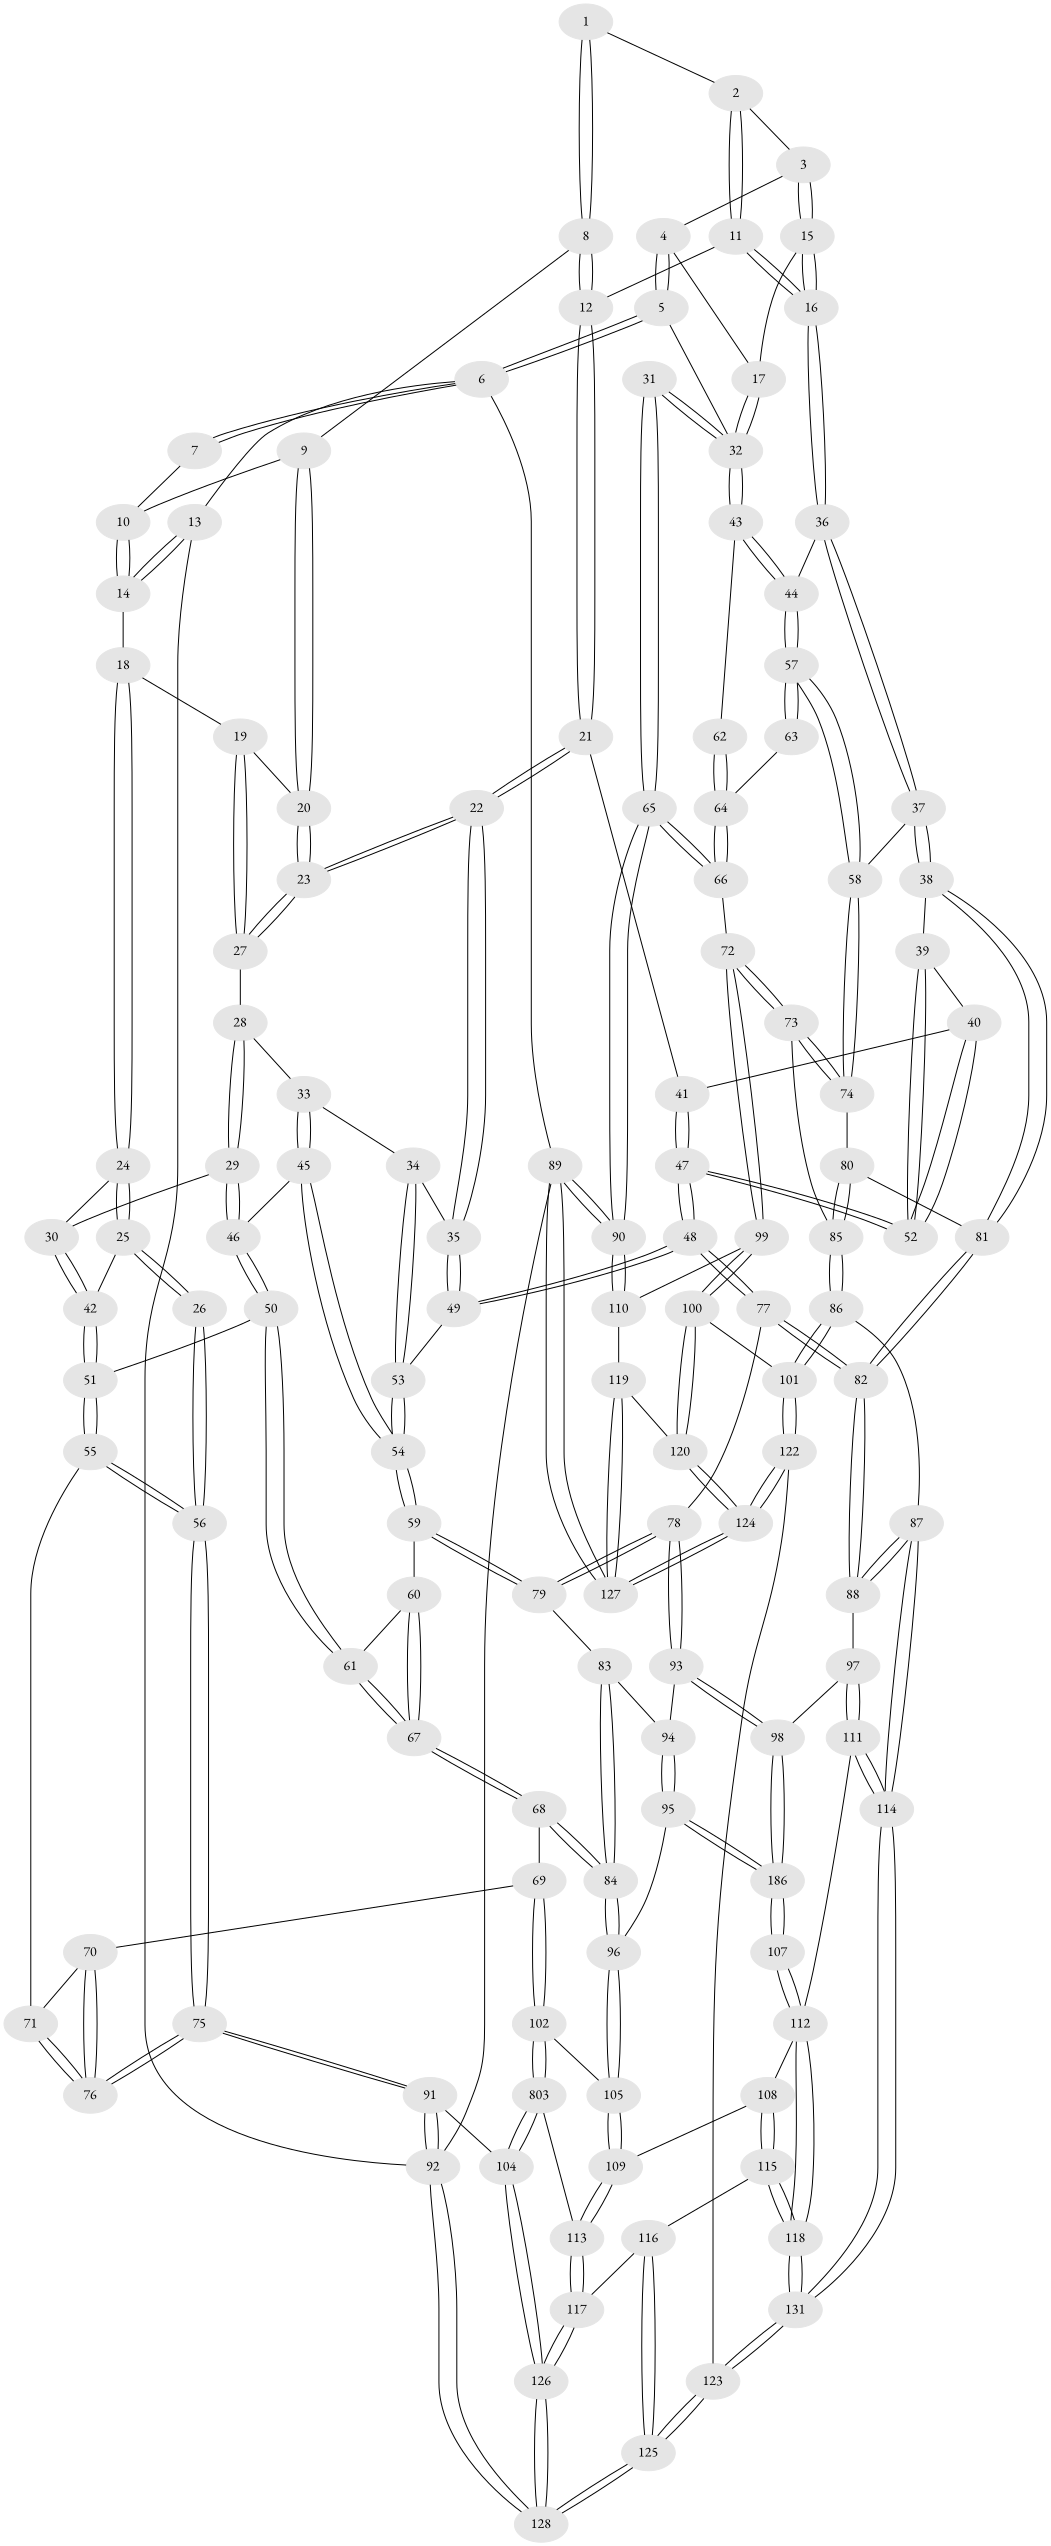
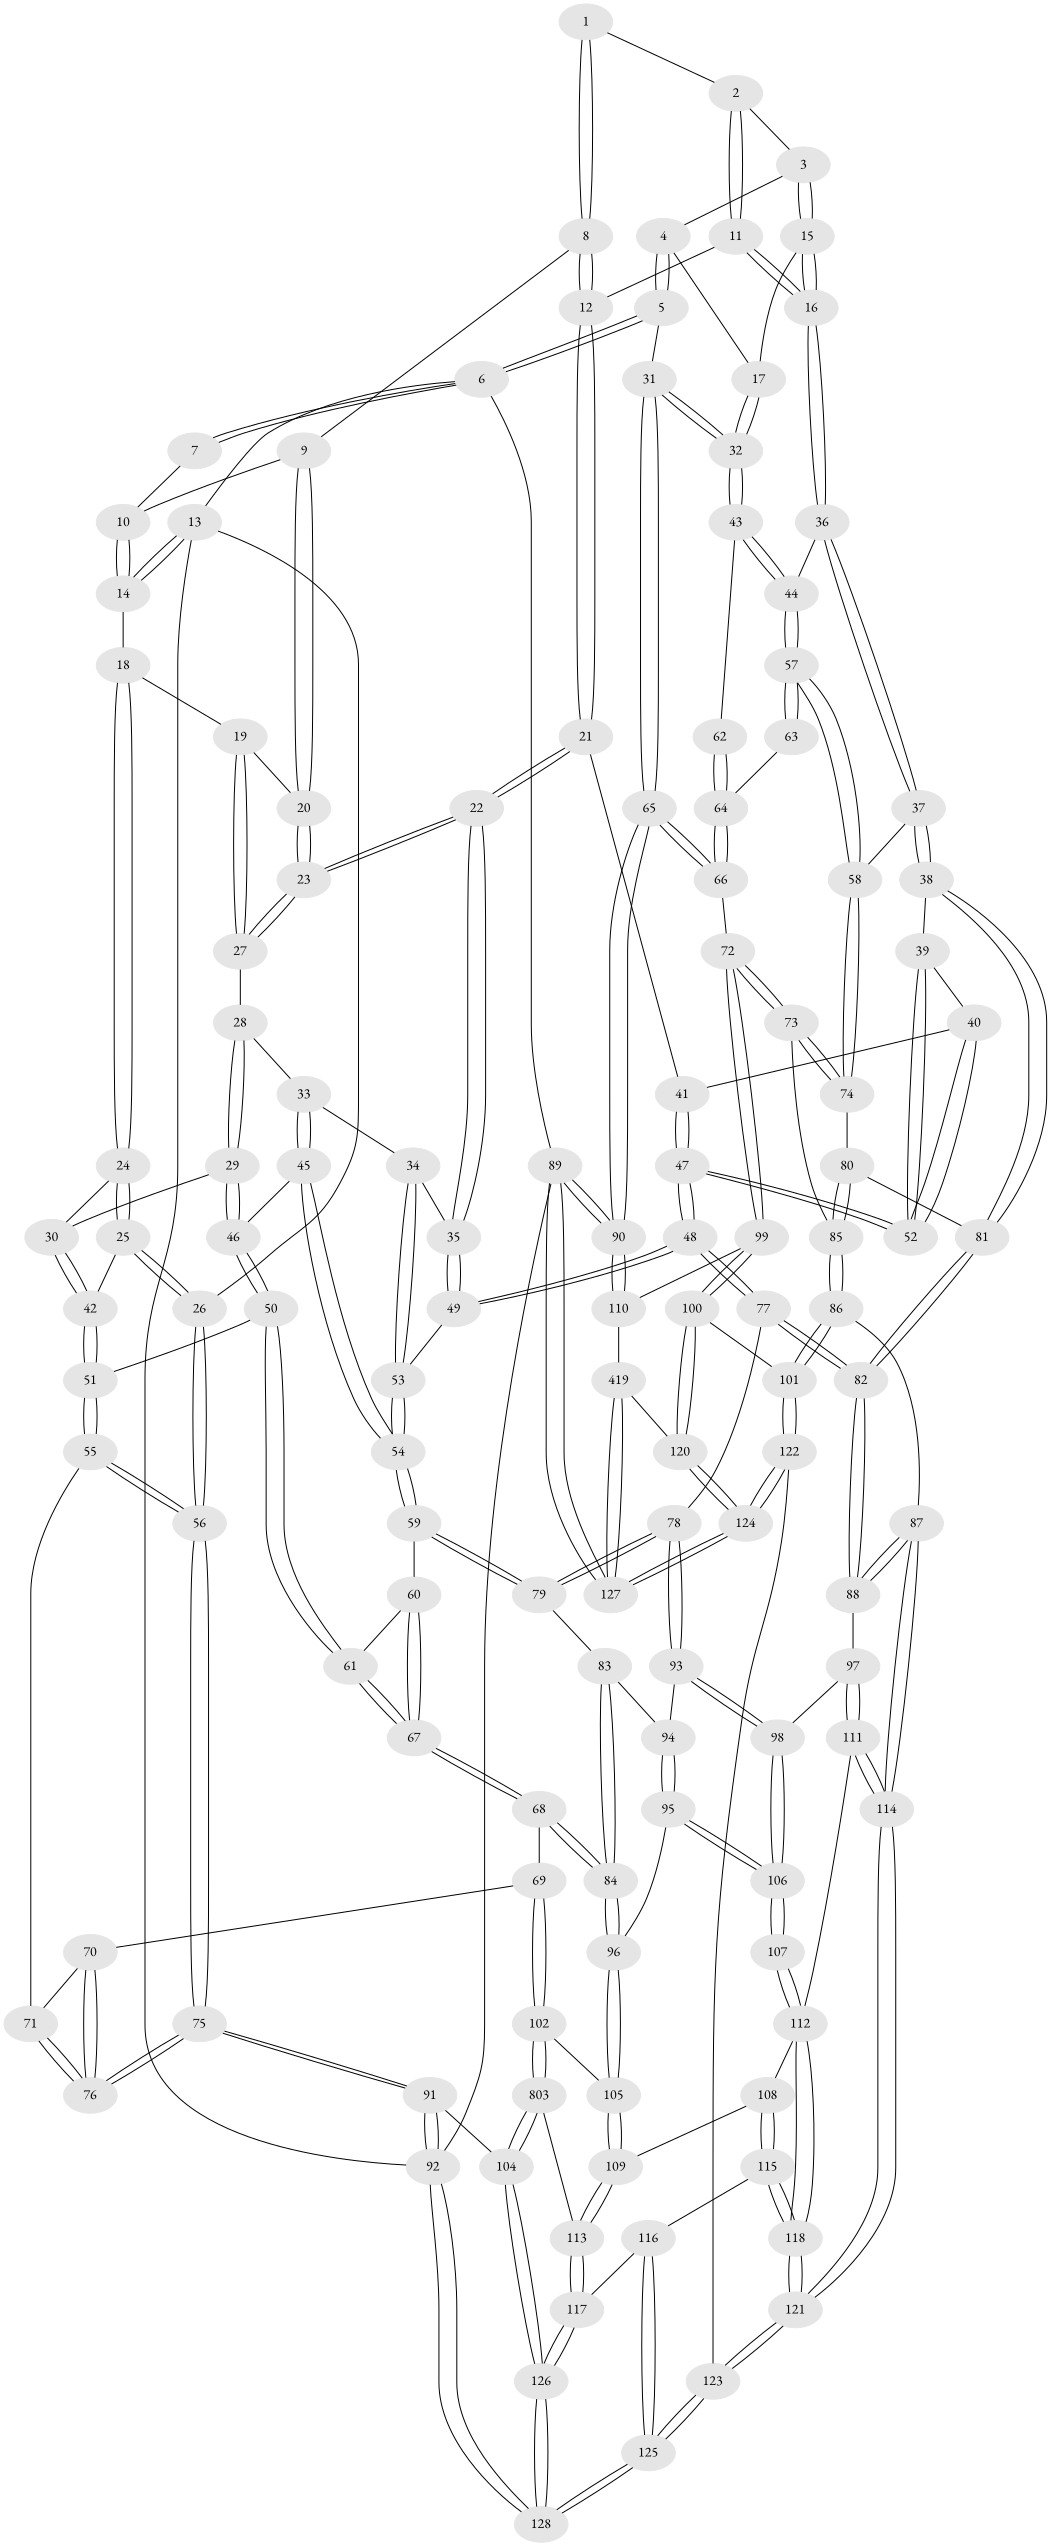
edge "5" -- "32": now "5" -- "31"
edge "13" -- "26": added
node "119": label "119" -> "419"
node "186": label "186" -> "106"
node "131": label "131" -> "121"
